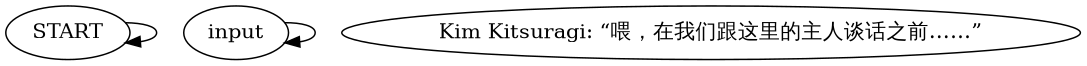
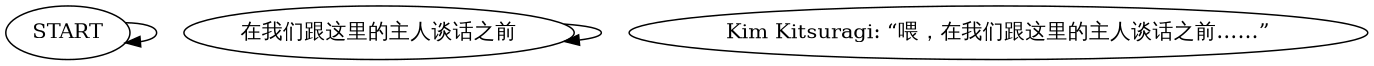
node "input": label "input" -> "在我们跟这里的主人谈话之前"
